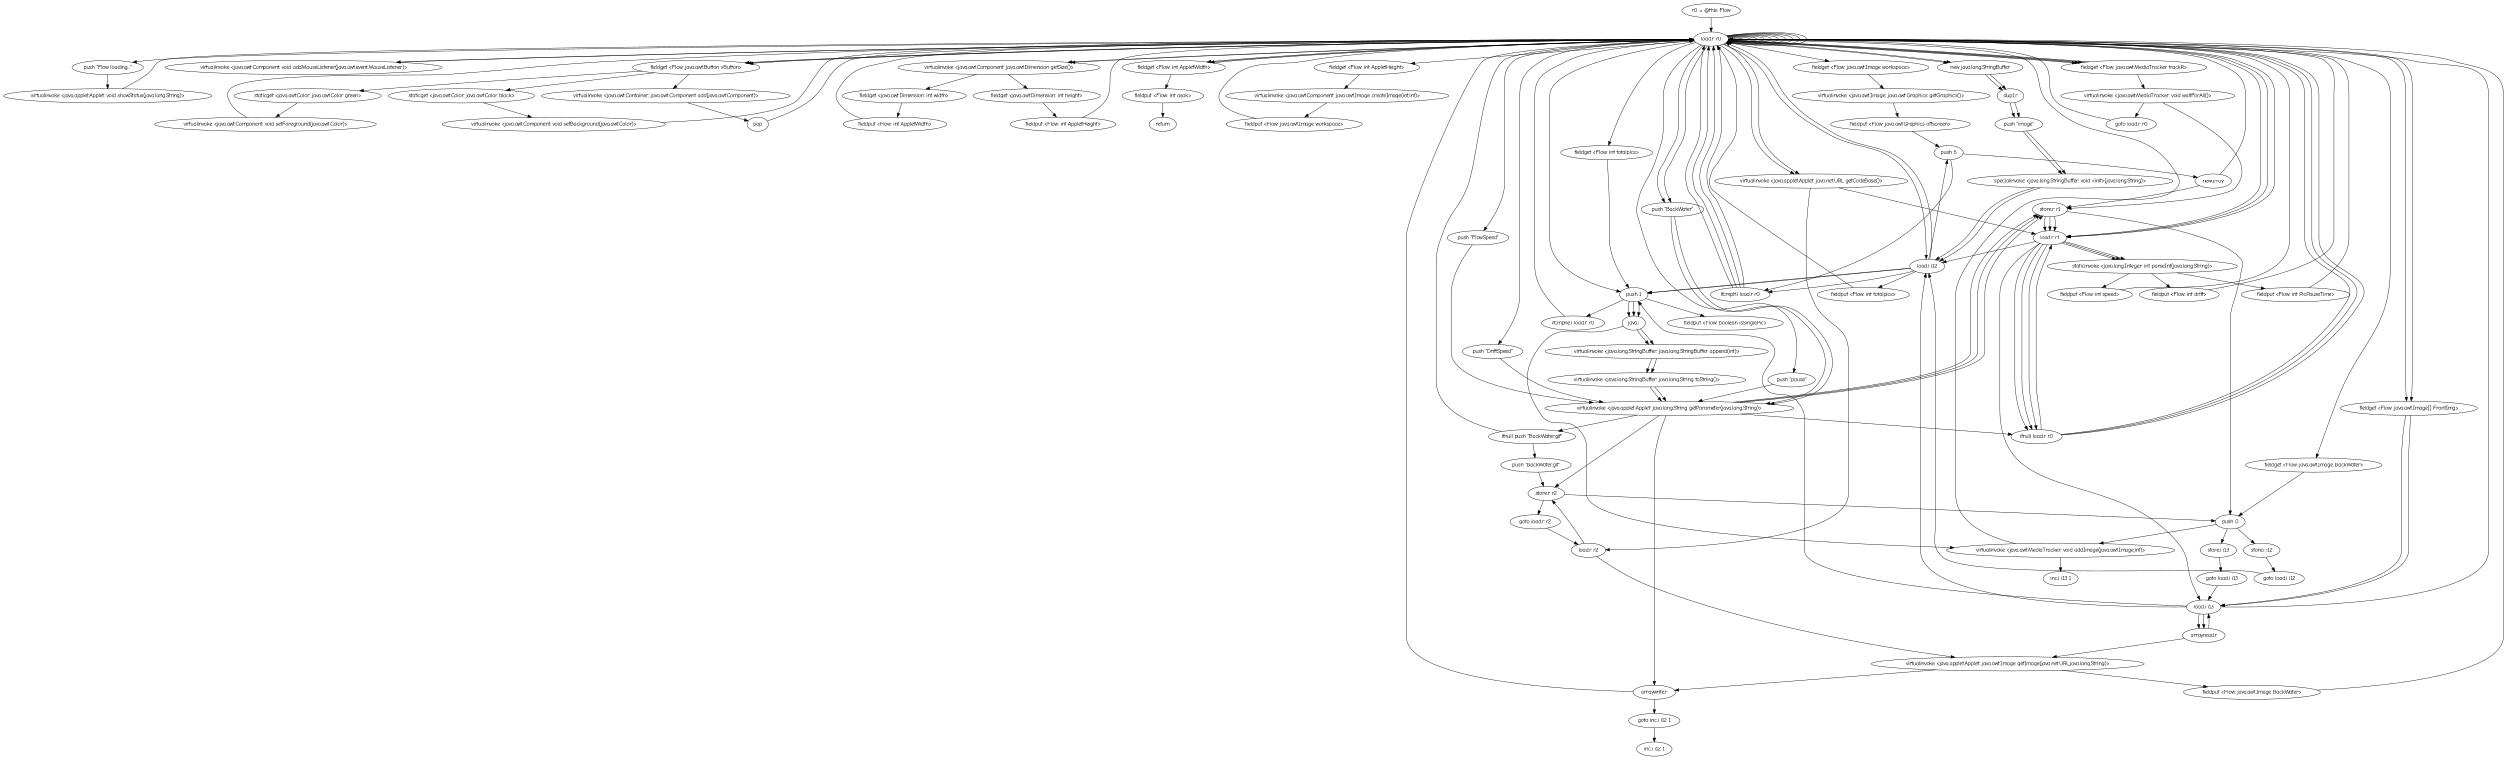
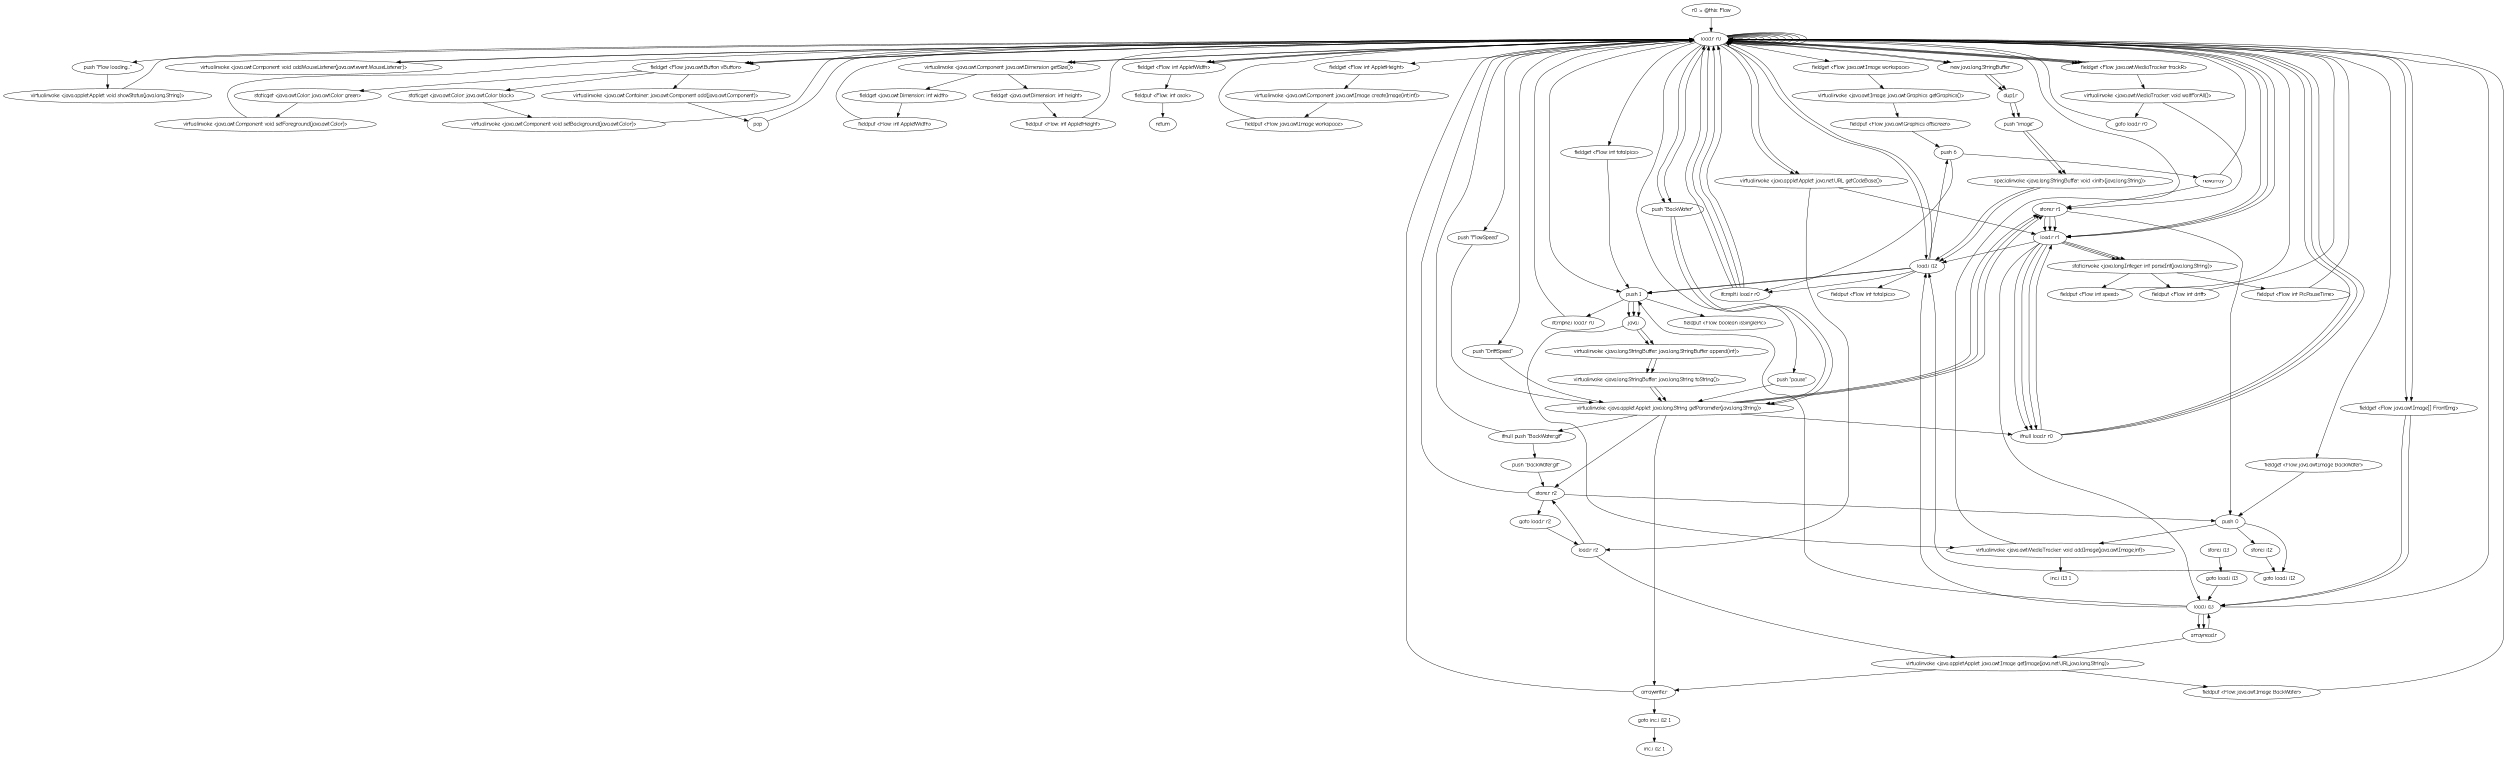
edge "fieldput <Flow: int totalpics>" -> "load.r r0": now "store.r r2" -> "load.r r0"
edge "push 0" -> "store.i i13": now "push 0" -> "goto load.i i12"
